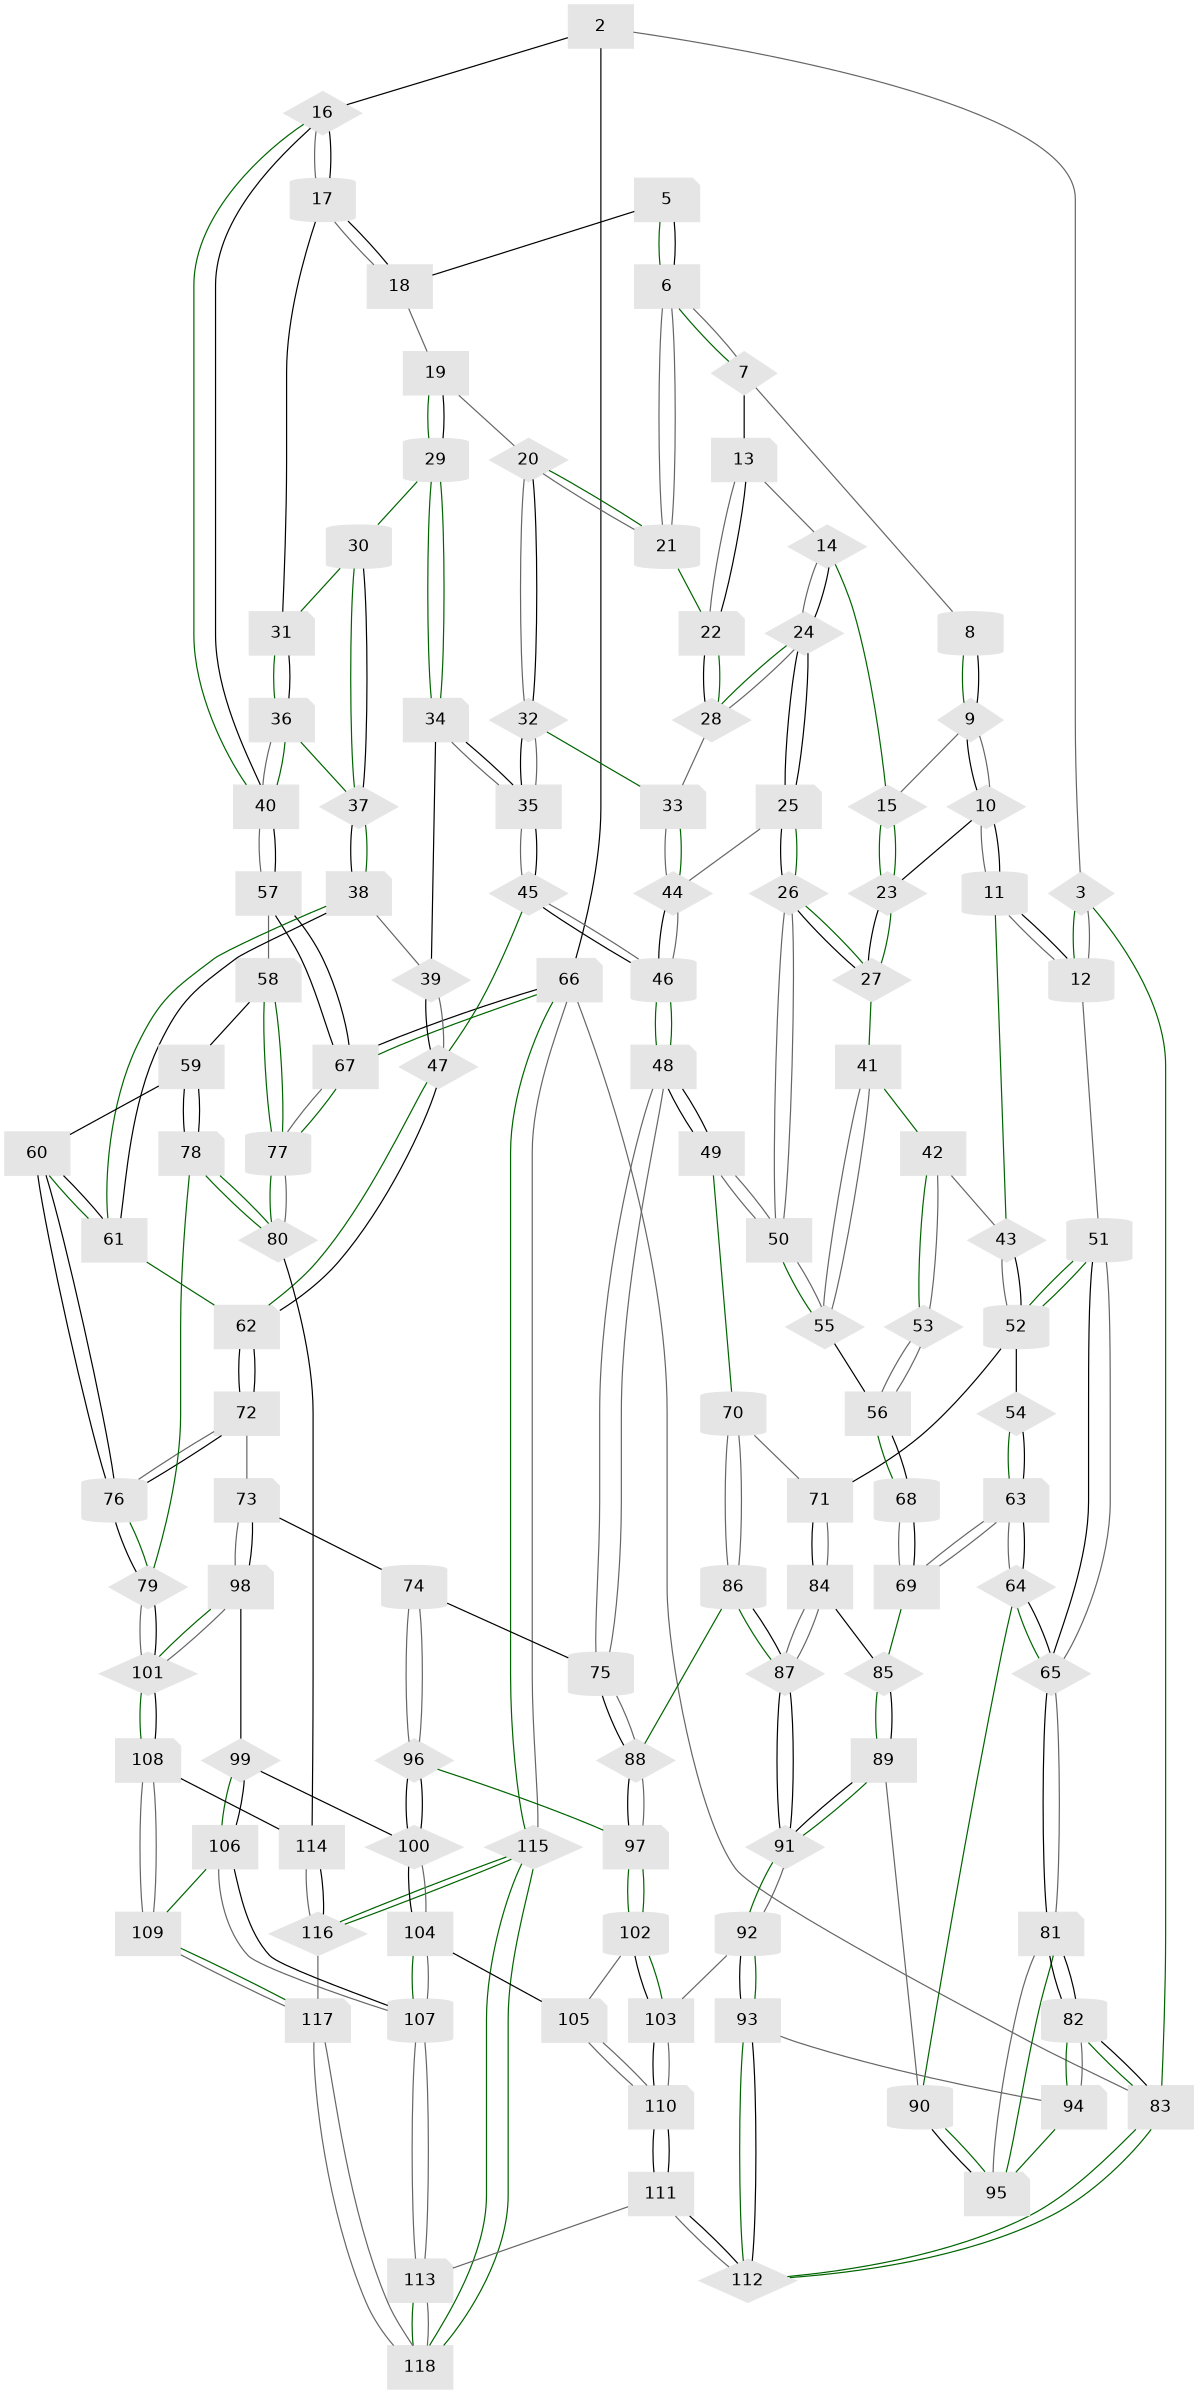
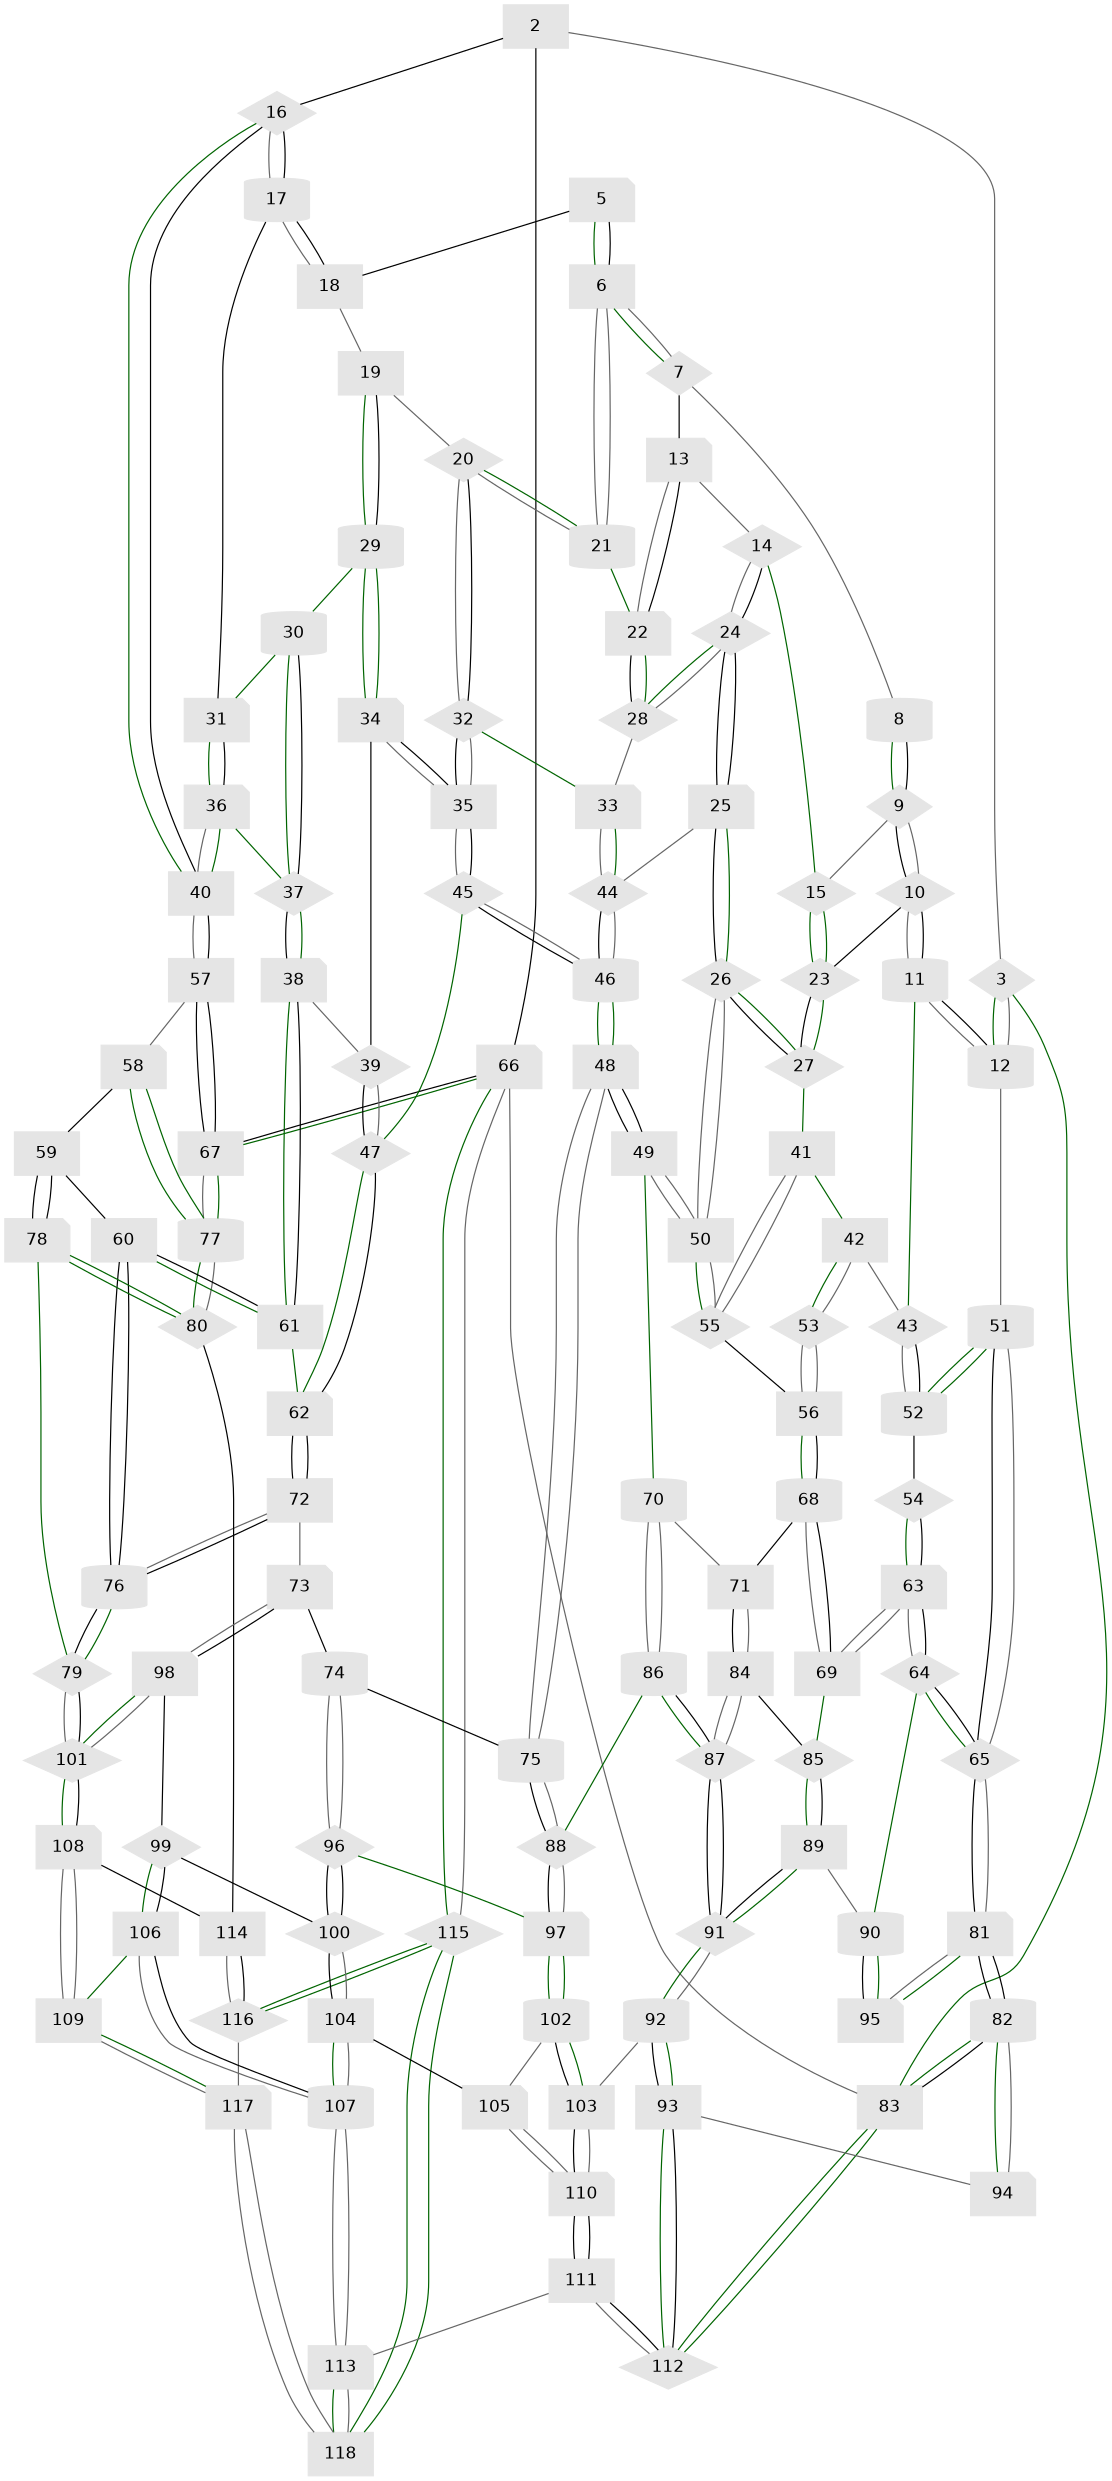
edge "52" -- "71": now "68" -- "71"
edge "94" -- "95": removed
